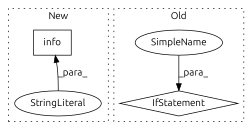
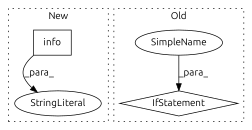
edge "StringLiteral" -> "info": reversed
